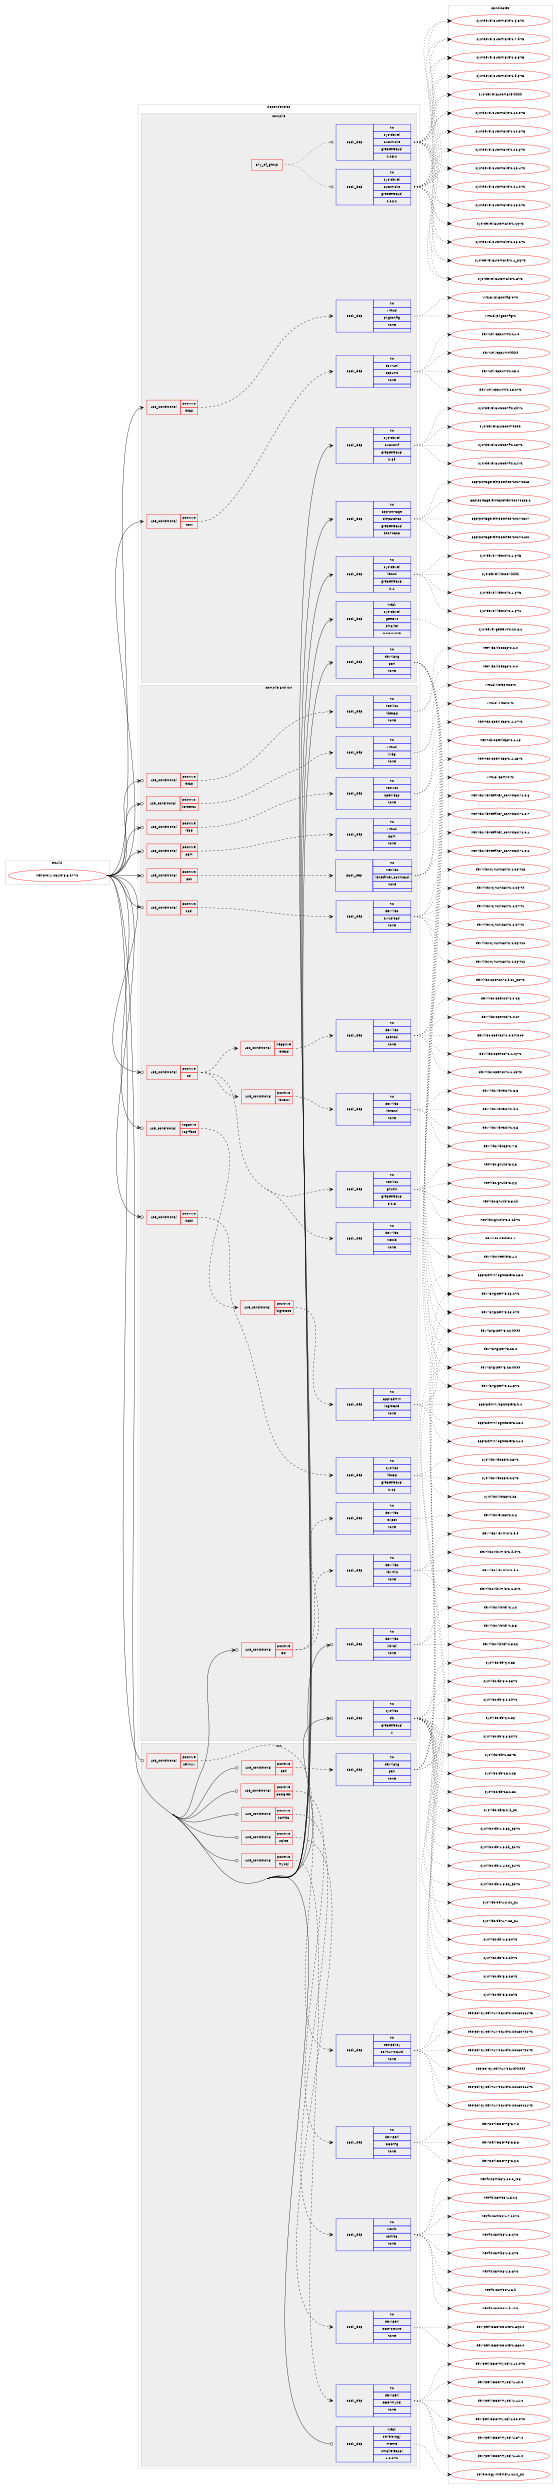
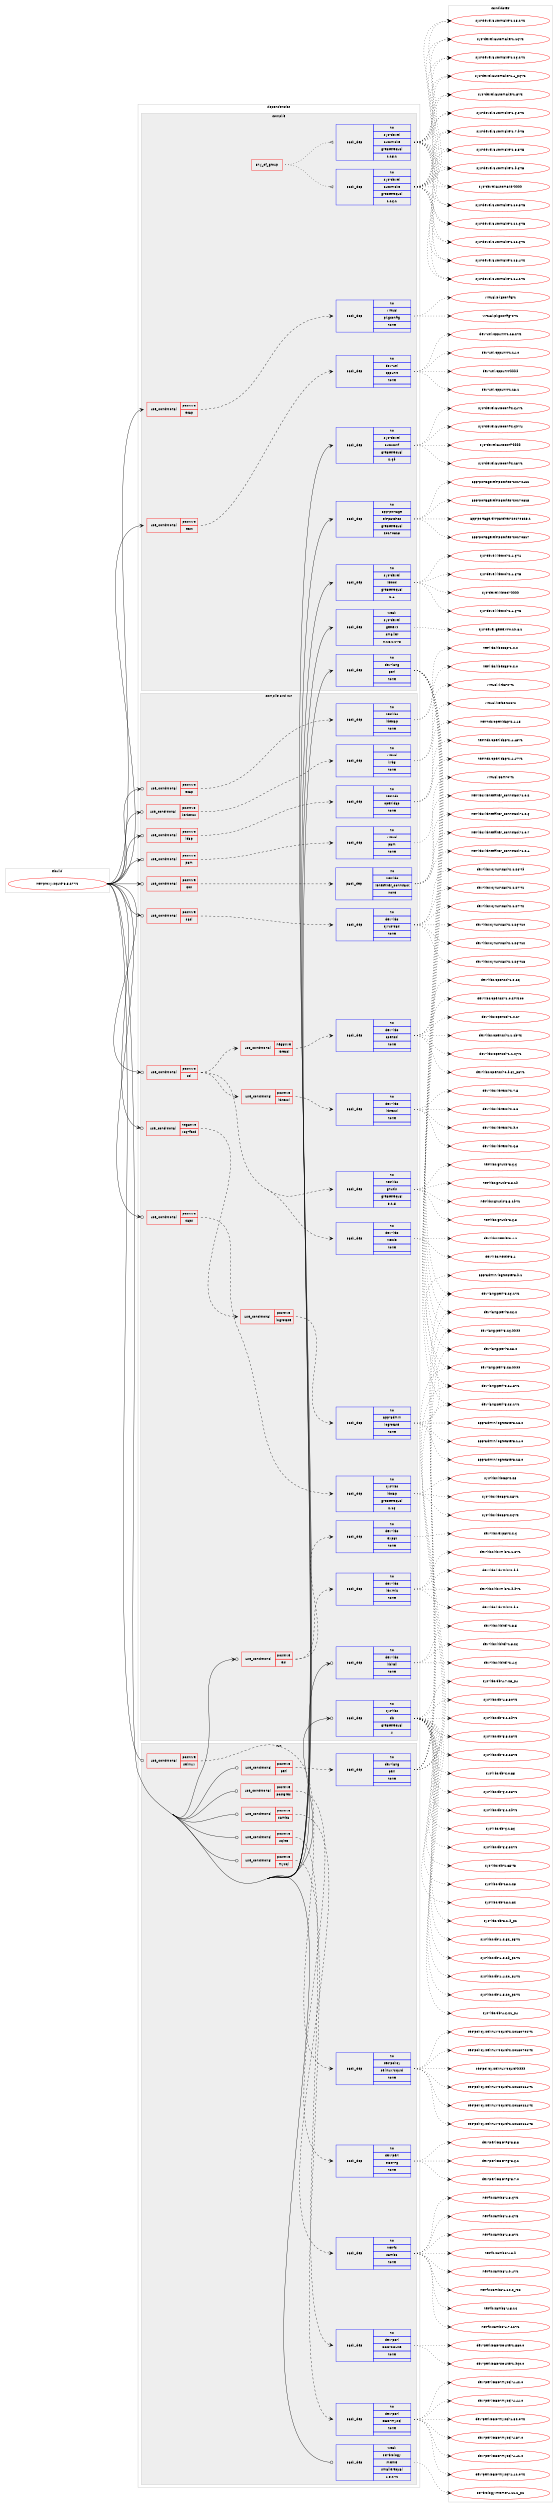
node "dev-libs/libcap-2.7.5": label "dev-libs/libcap-2.7.5" -> "dev-libs/libressl-2.7.5"
node "dev-lang/perl-5.26.2": added
node "dev-perl/DBD-SQLite-1.560.0": label "dev-perl/DBD-SQLite-1.560.0" -> "dev-perl/DBD-SQLite-1.960.0"
